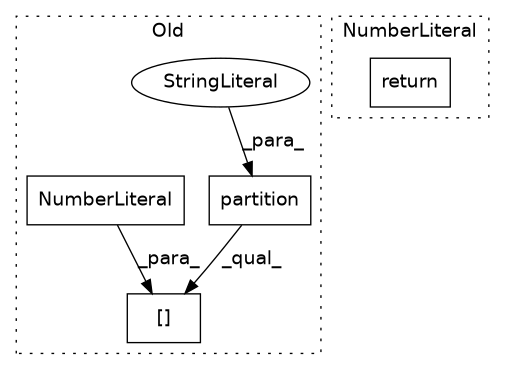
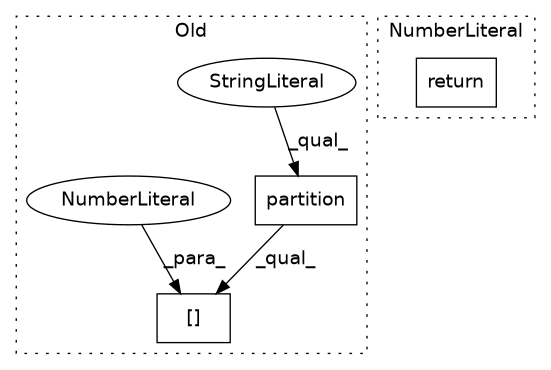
edge "StringLiteral" -> "partition": label "_para_" -> "_qual_"
node "NumberLiteral": shape box -> ellipse
